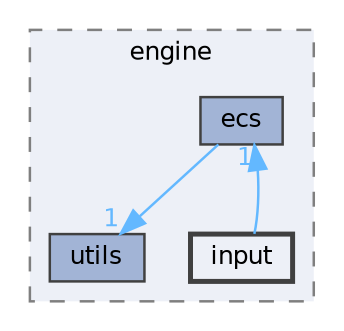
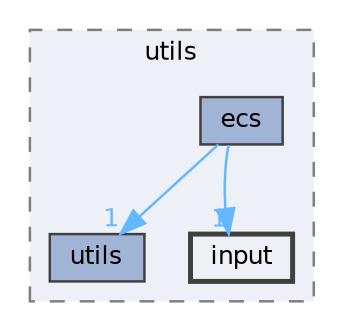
cluster "engine": label "engine" -> "utils"
edge "input" -> "ecs": reversed
